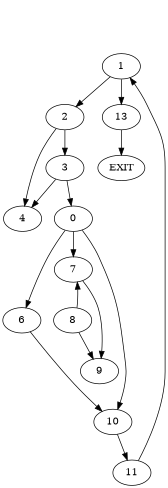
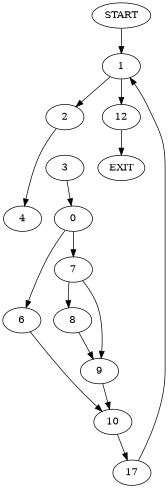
node "START": added
node "13": label "13" -> "12"
edge "2" -> "3": removed
edge "3" -> "4": removed
edge "8" -> "7": reversed
edge "0" -> "10": now "9" -> "10"
node "11": label "11" -> "17"
